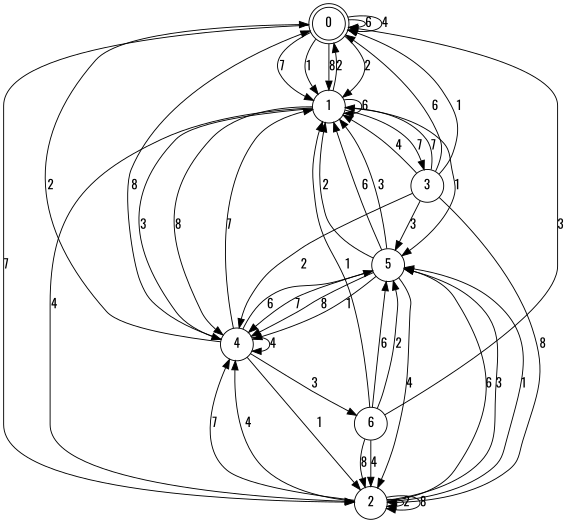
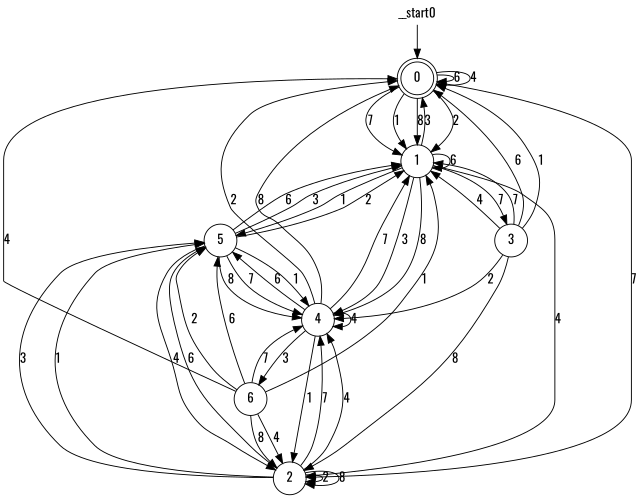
node "__start0": added
edge "1" -> "0": label "2" -> "3"
edge "3" -> "5": removed, label "3"
edge "6" -> "0": label "3" -> "4"
edge "6" -> "4": added, label "7"
